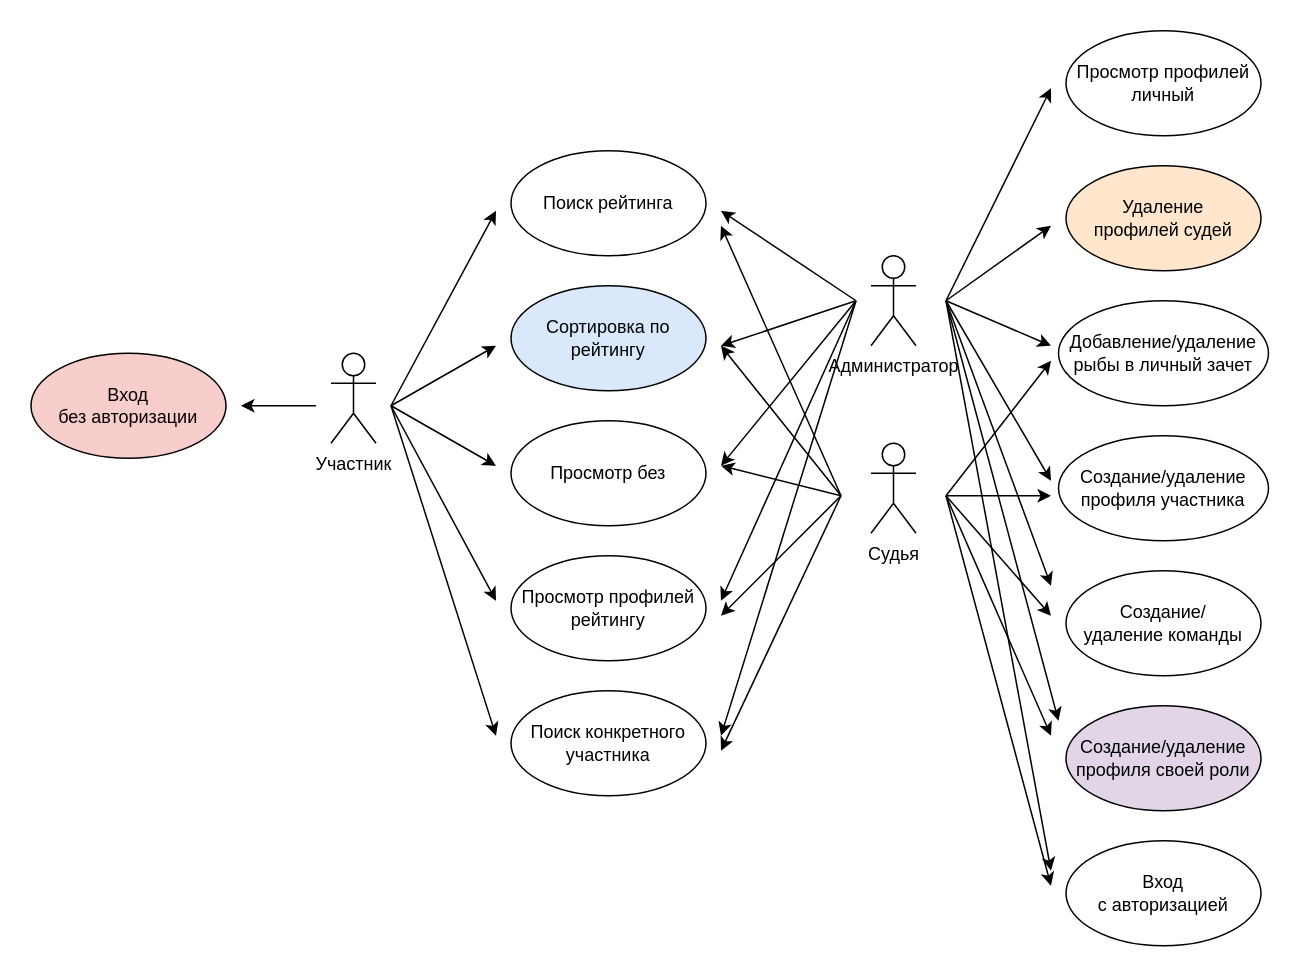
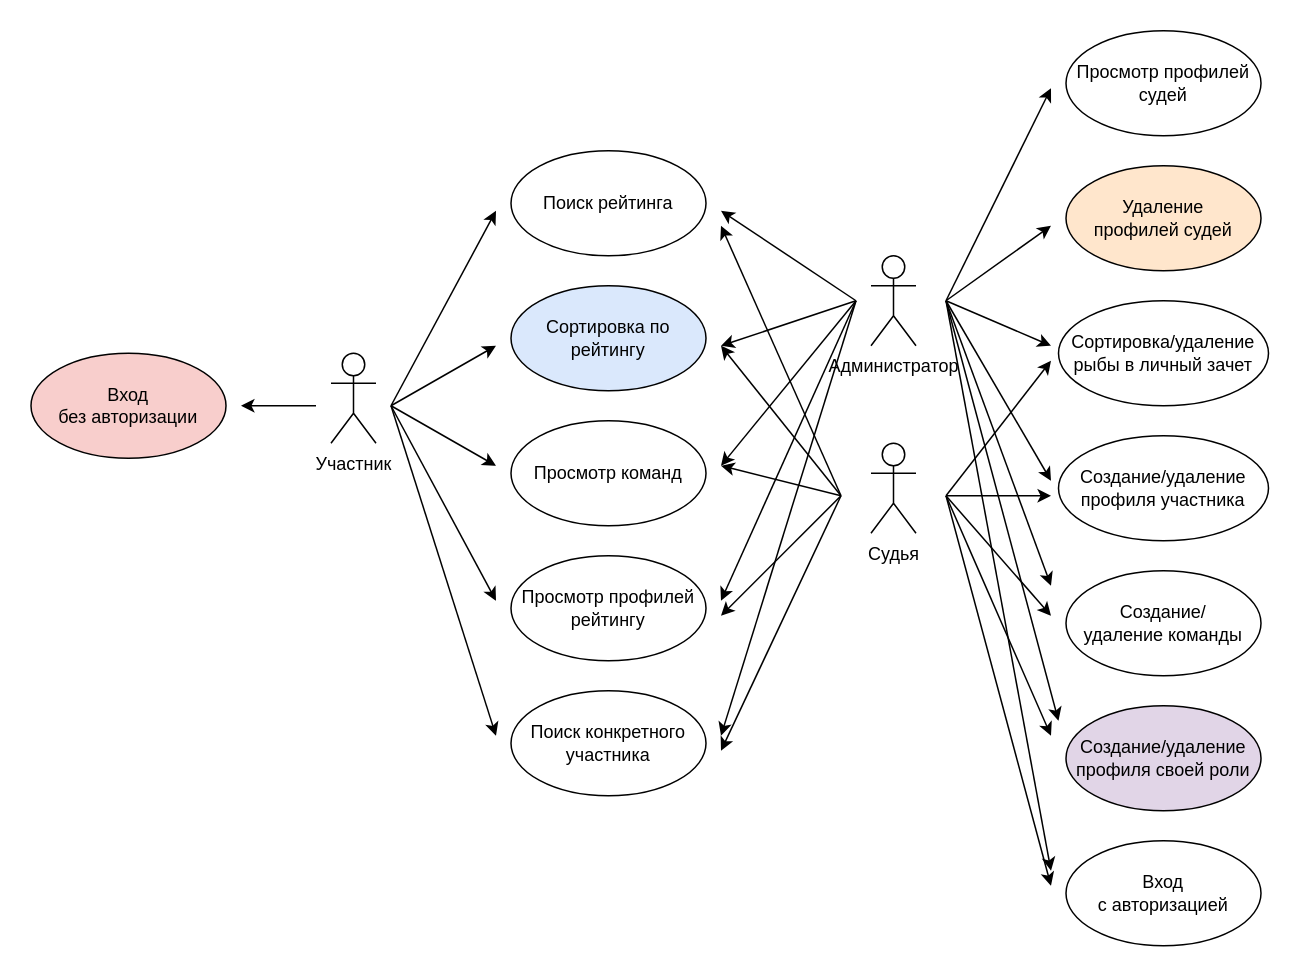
node "Просмотр профилей личный": label "Просмотр профилей личный" -> "Просмотр профилей судей"
node "Добавление/удаление рыбы в личный зачет": label "Добавление/удаление рыбы в личный зачет" -> "Сортировка/удаление рыбы в личный зачет"
node "Просмотр без": label "Просмотр без" -> "Просмотр команд"
